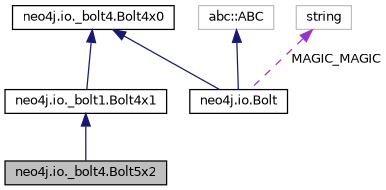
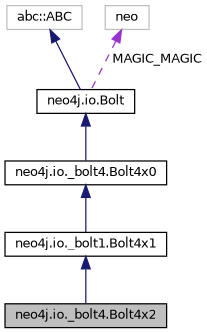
node "string": label "string" -> "neo"
edge "neo4j.io.Bolt" -> "neo4j.io._bolt4.Bolt4x0": reversed
node "neo4j.io._bolt4.Bolt5x2": label "neo4j.io._bolt4.Bolt5x2" -> "neo4j.io._bolt4.Bolt4x2"
